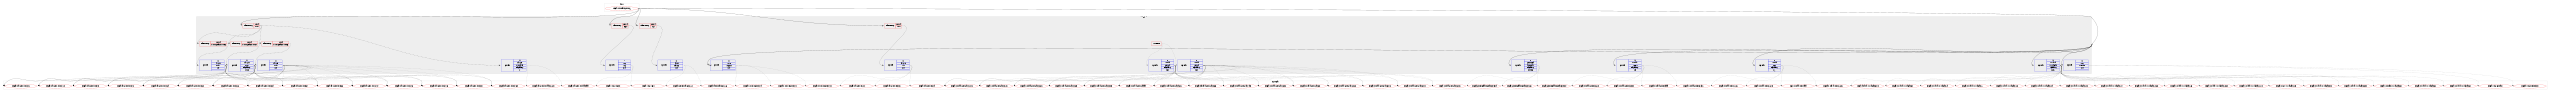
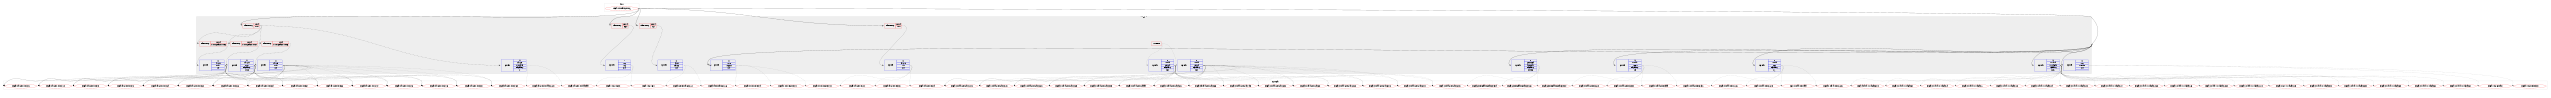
node "portage://sys-libs/libcap-ng-0.7.9": label "portage://sys-libs/libcap-ng-0.7.9" -> "portage://sys-libs/swig-ng-0.7.9"
node "portage://sys-process/linux-headers-5.3": label "portage://sys-process/linux-headers-5.3" -> "portage://sys-kernel/linux-headers-5.3"
